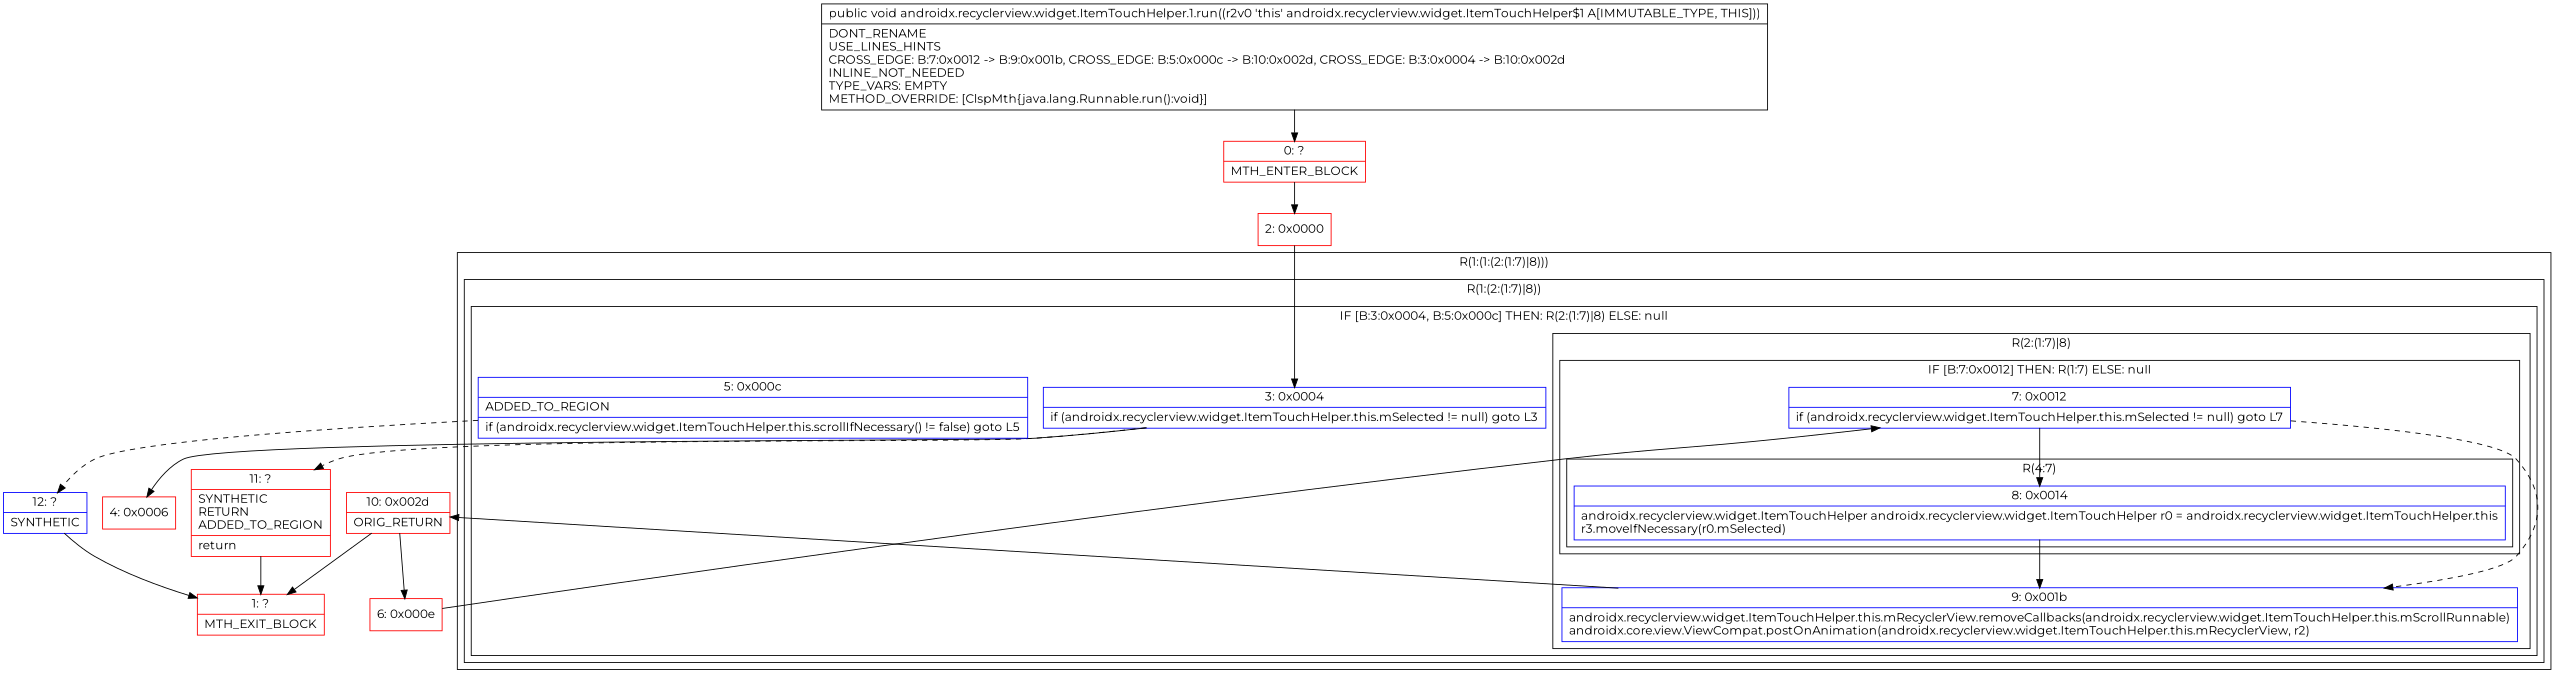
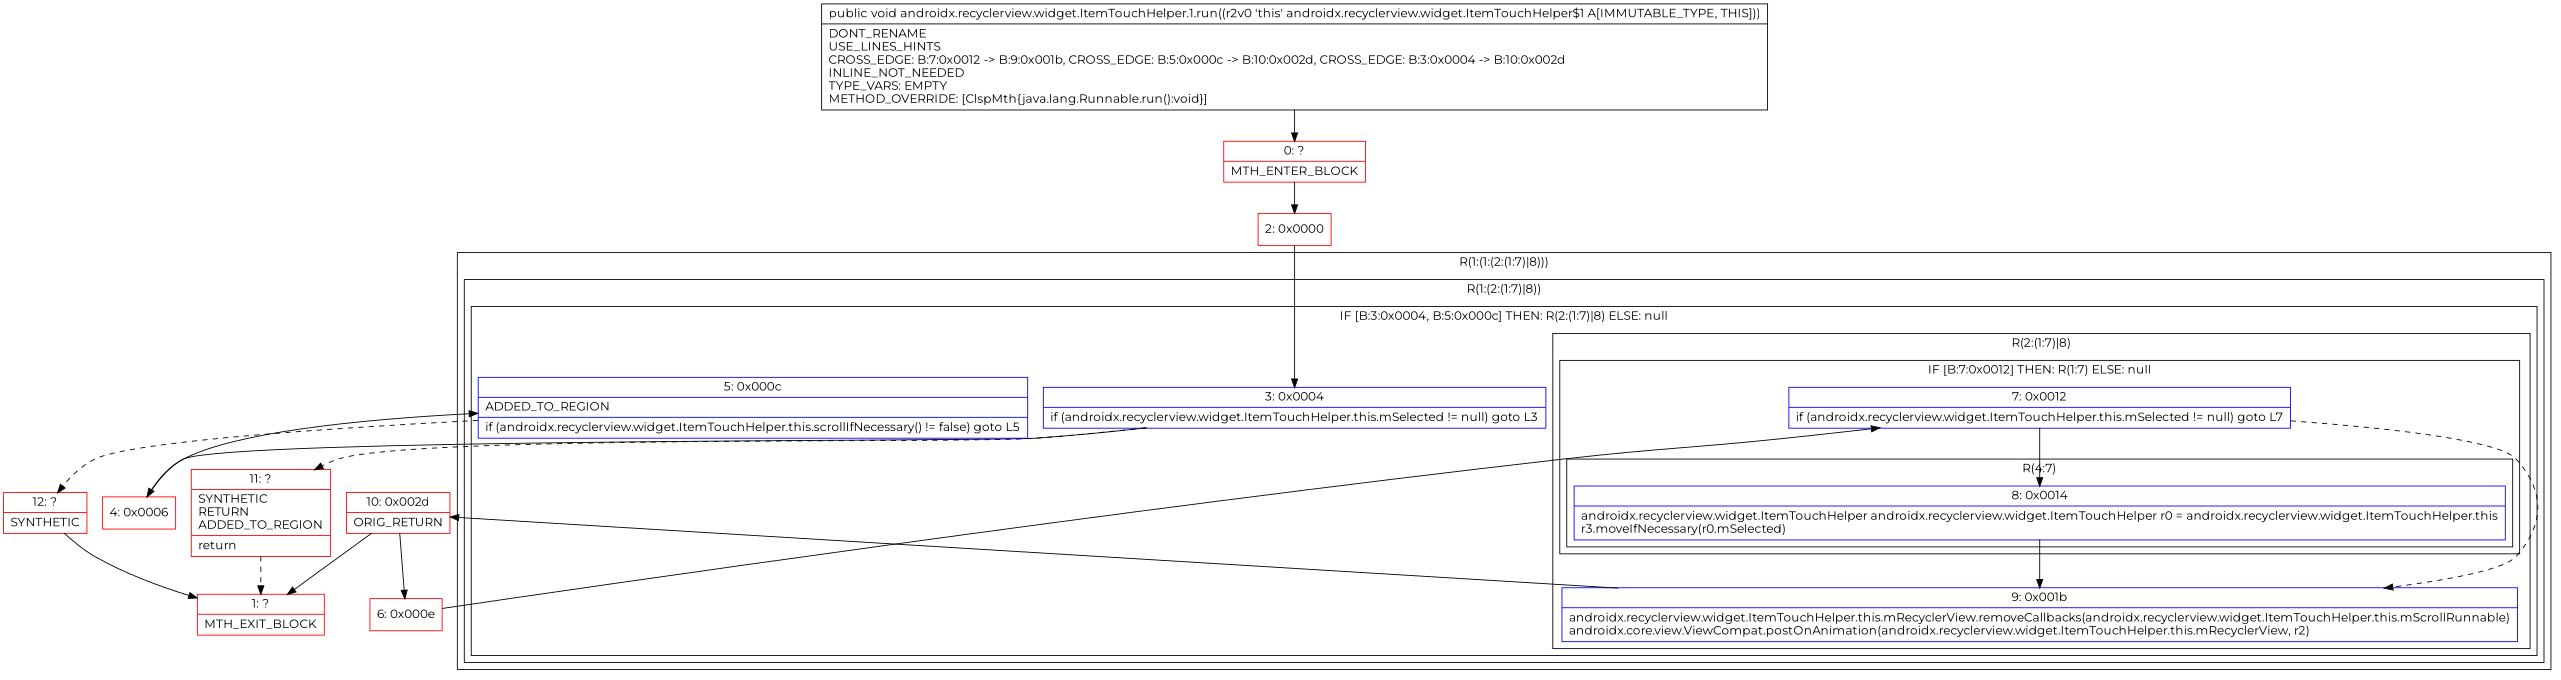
edge "4: 0x0006" -> "5: 0x000c": added
node "12: ?": color blue -> red
edge "11: ?" -> "1: ?": style solid -> dashed
